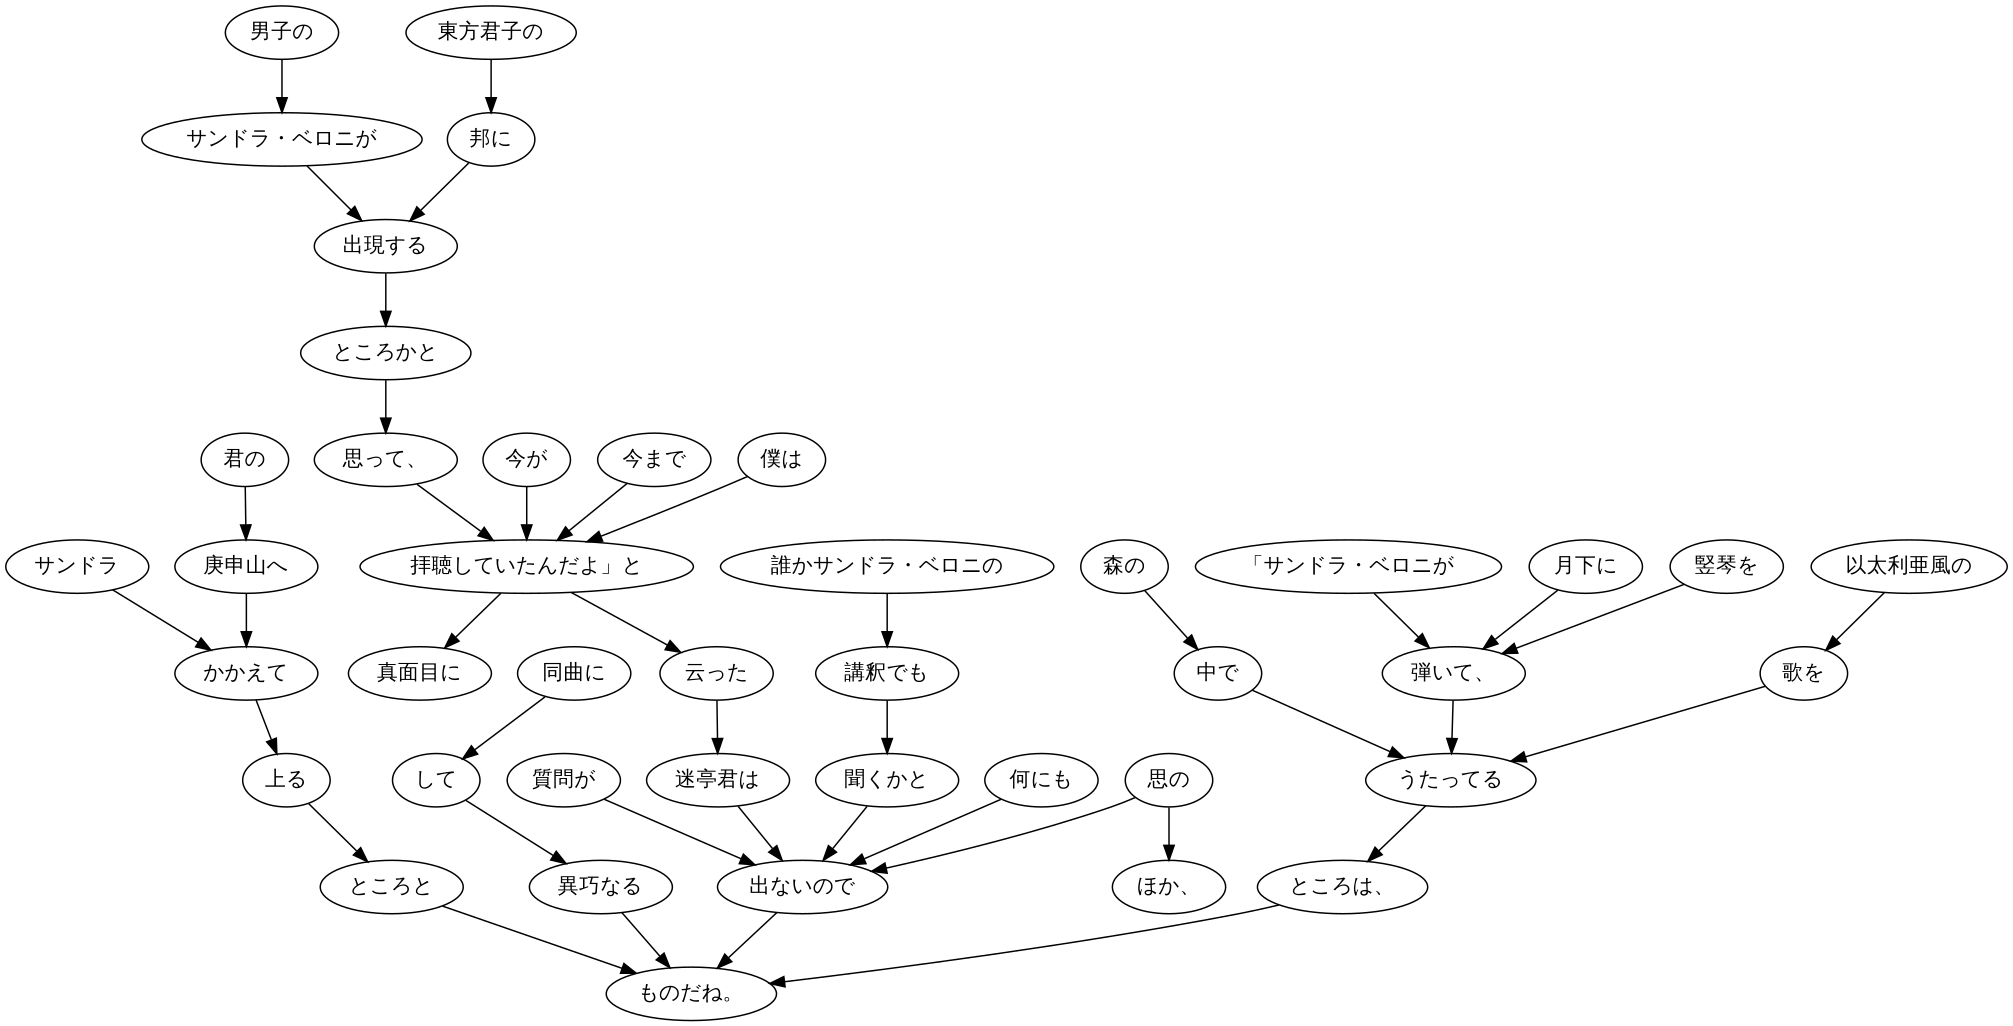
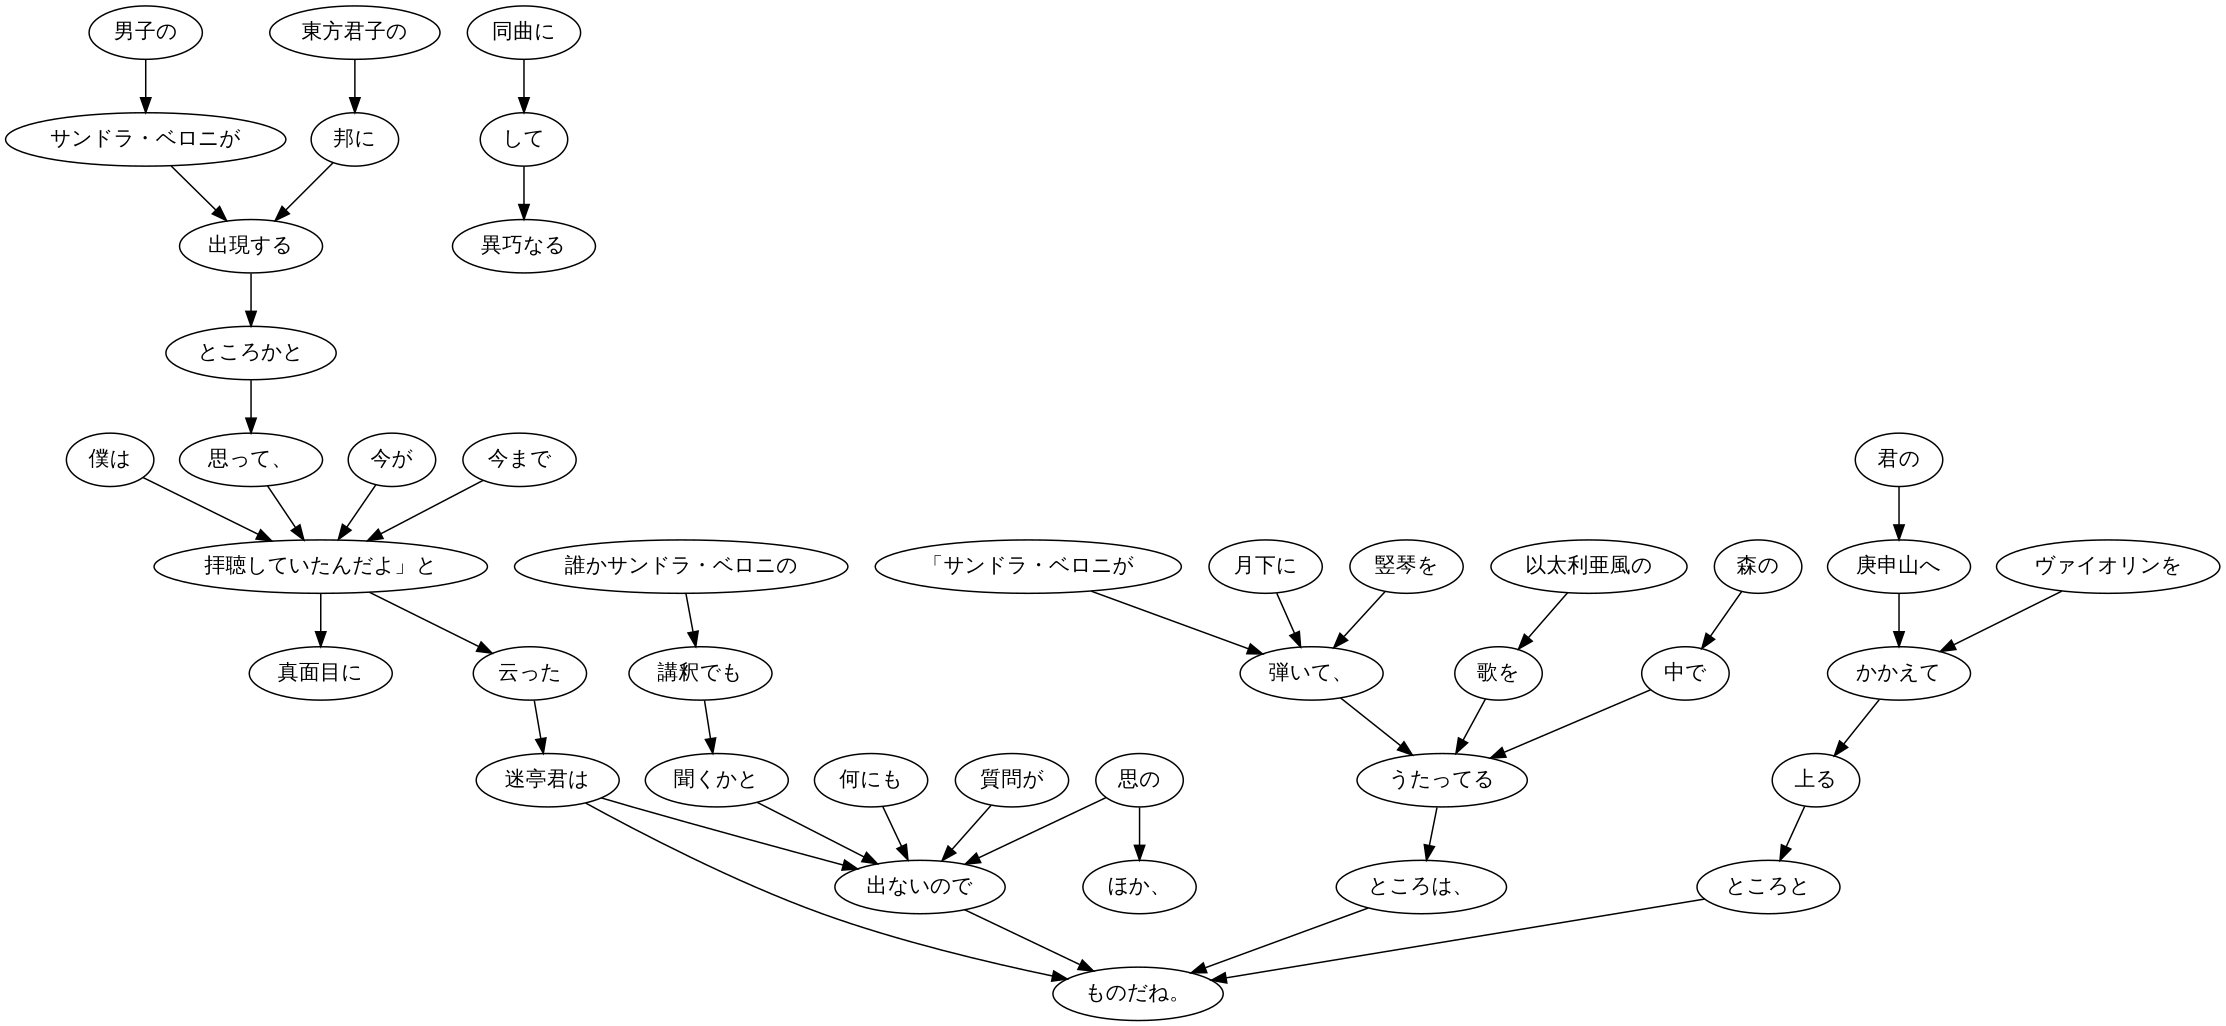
node "サンドラ": label "サンドラ" -> "ヴァイオリンを"
edge "異巧なる" -> "ものだね。": now "迷亭君は" -> "ものだね。"
